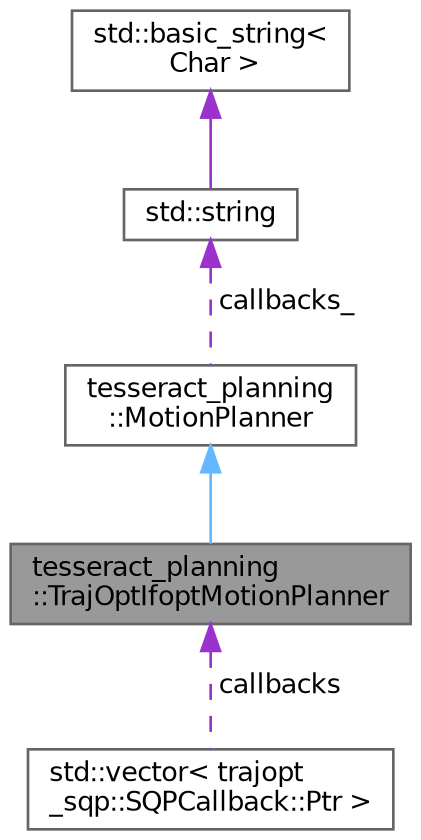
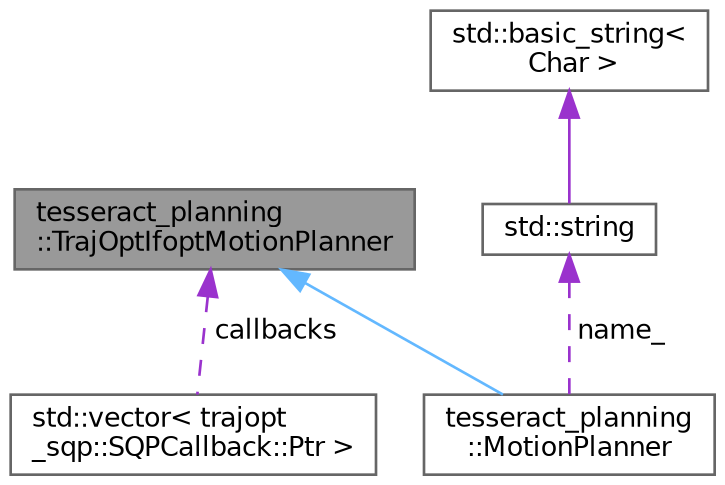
edge "tesseract_planning ::MotionPlanner" -> "std::string": label " callbacks_" -> " name_"
edge "tesseract_planning ::TrajOptIfoptMotionPlanner" -> "tesseract_planning ::MotionPlanner": reversed
